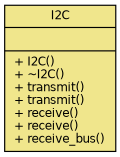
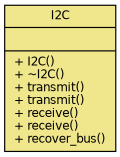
node "I2C": text "+ receive_bus()" -> "+ recover_bus()"
